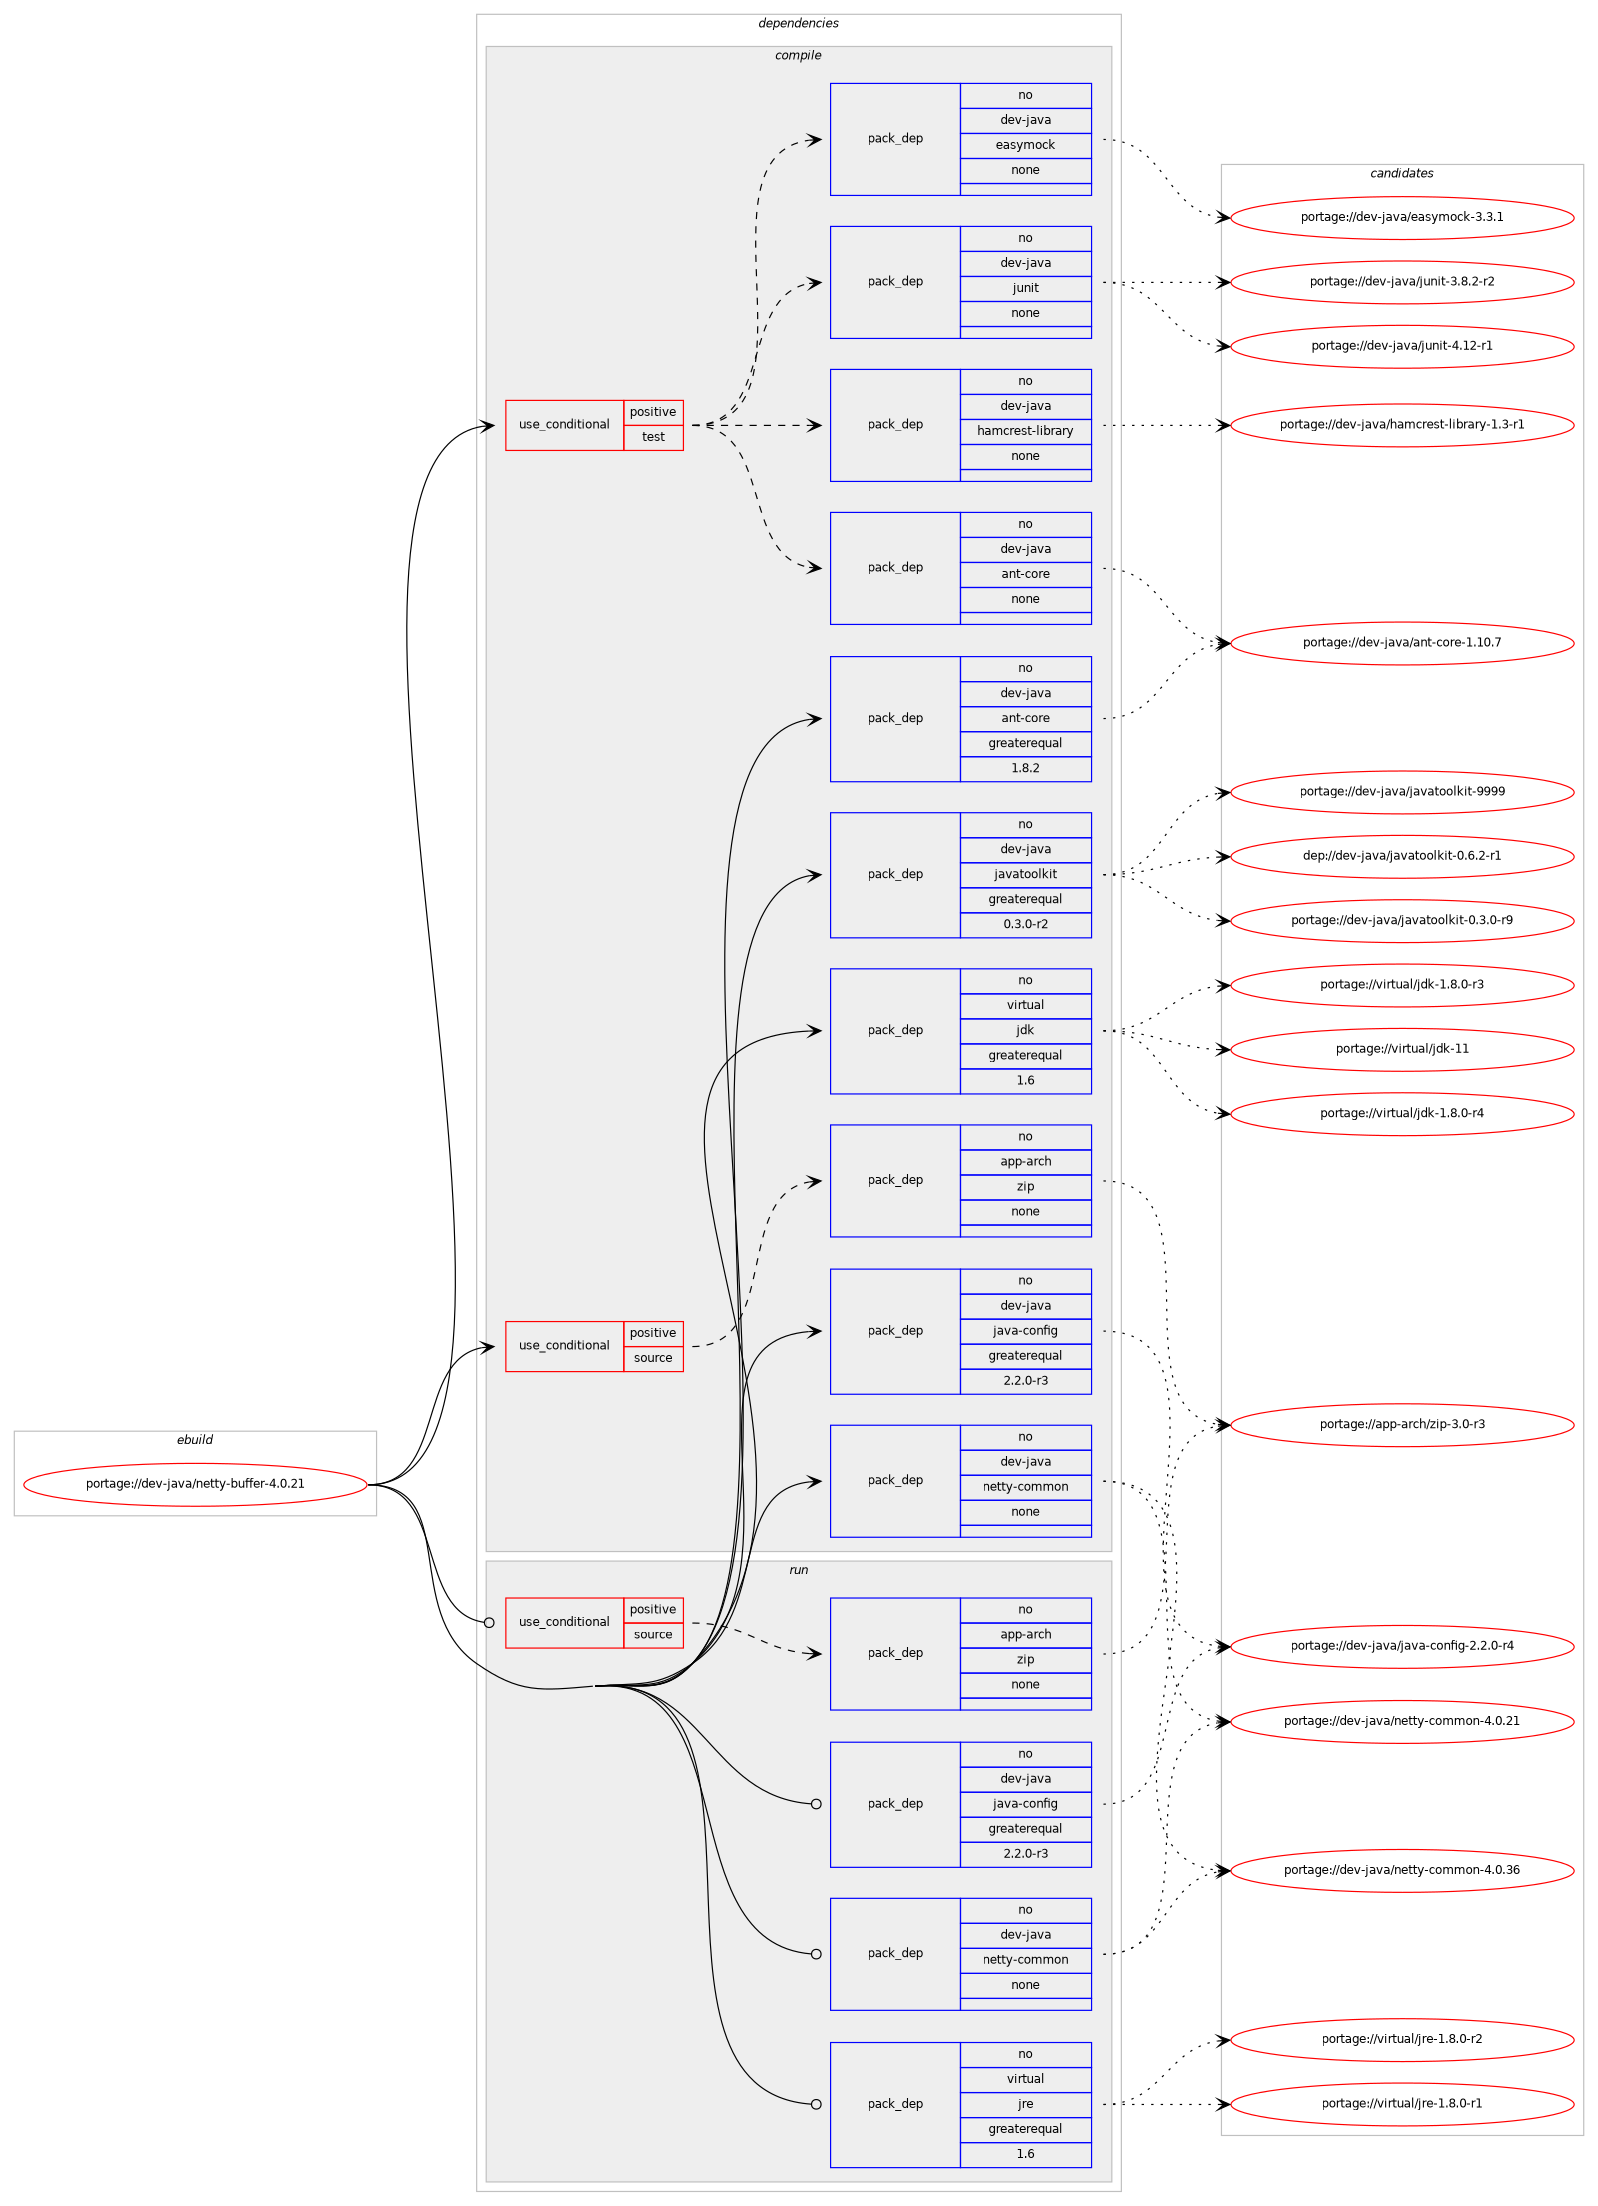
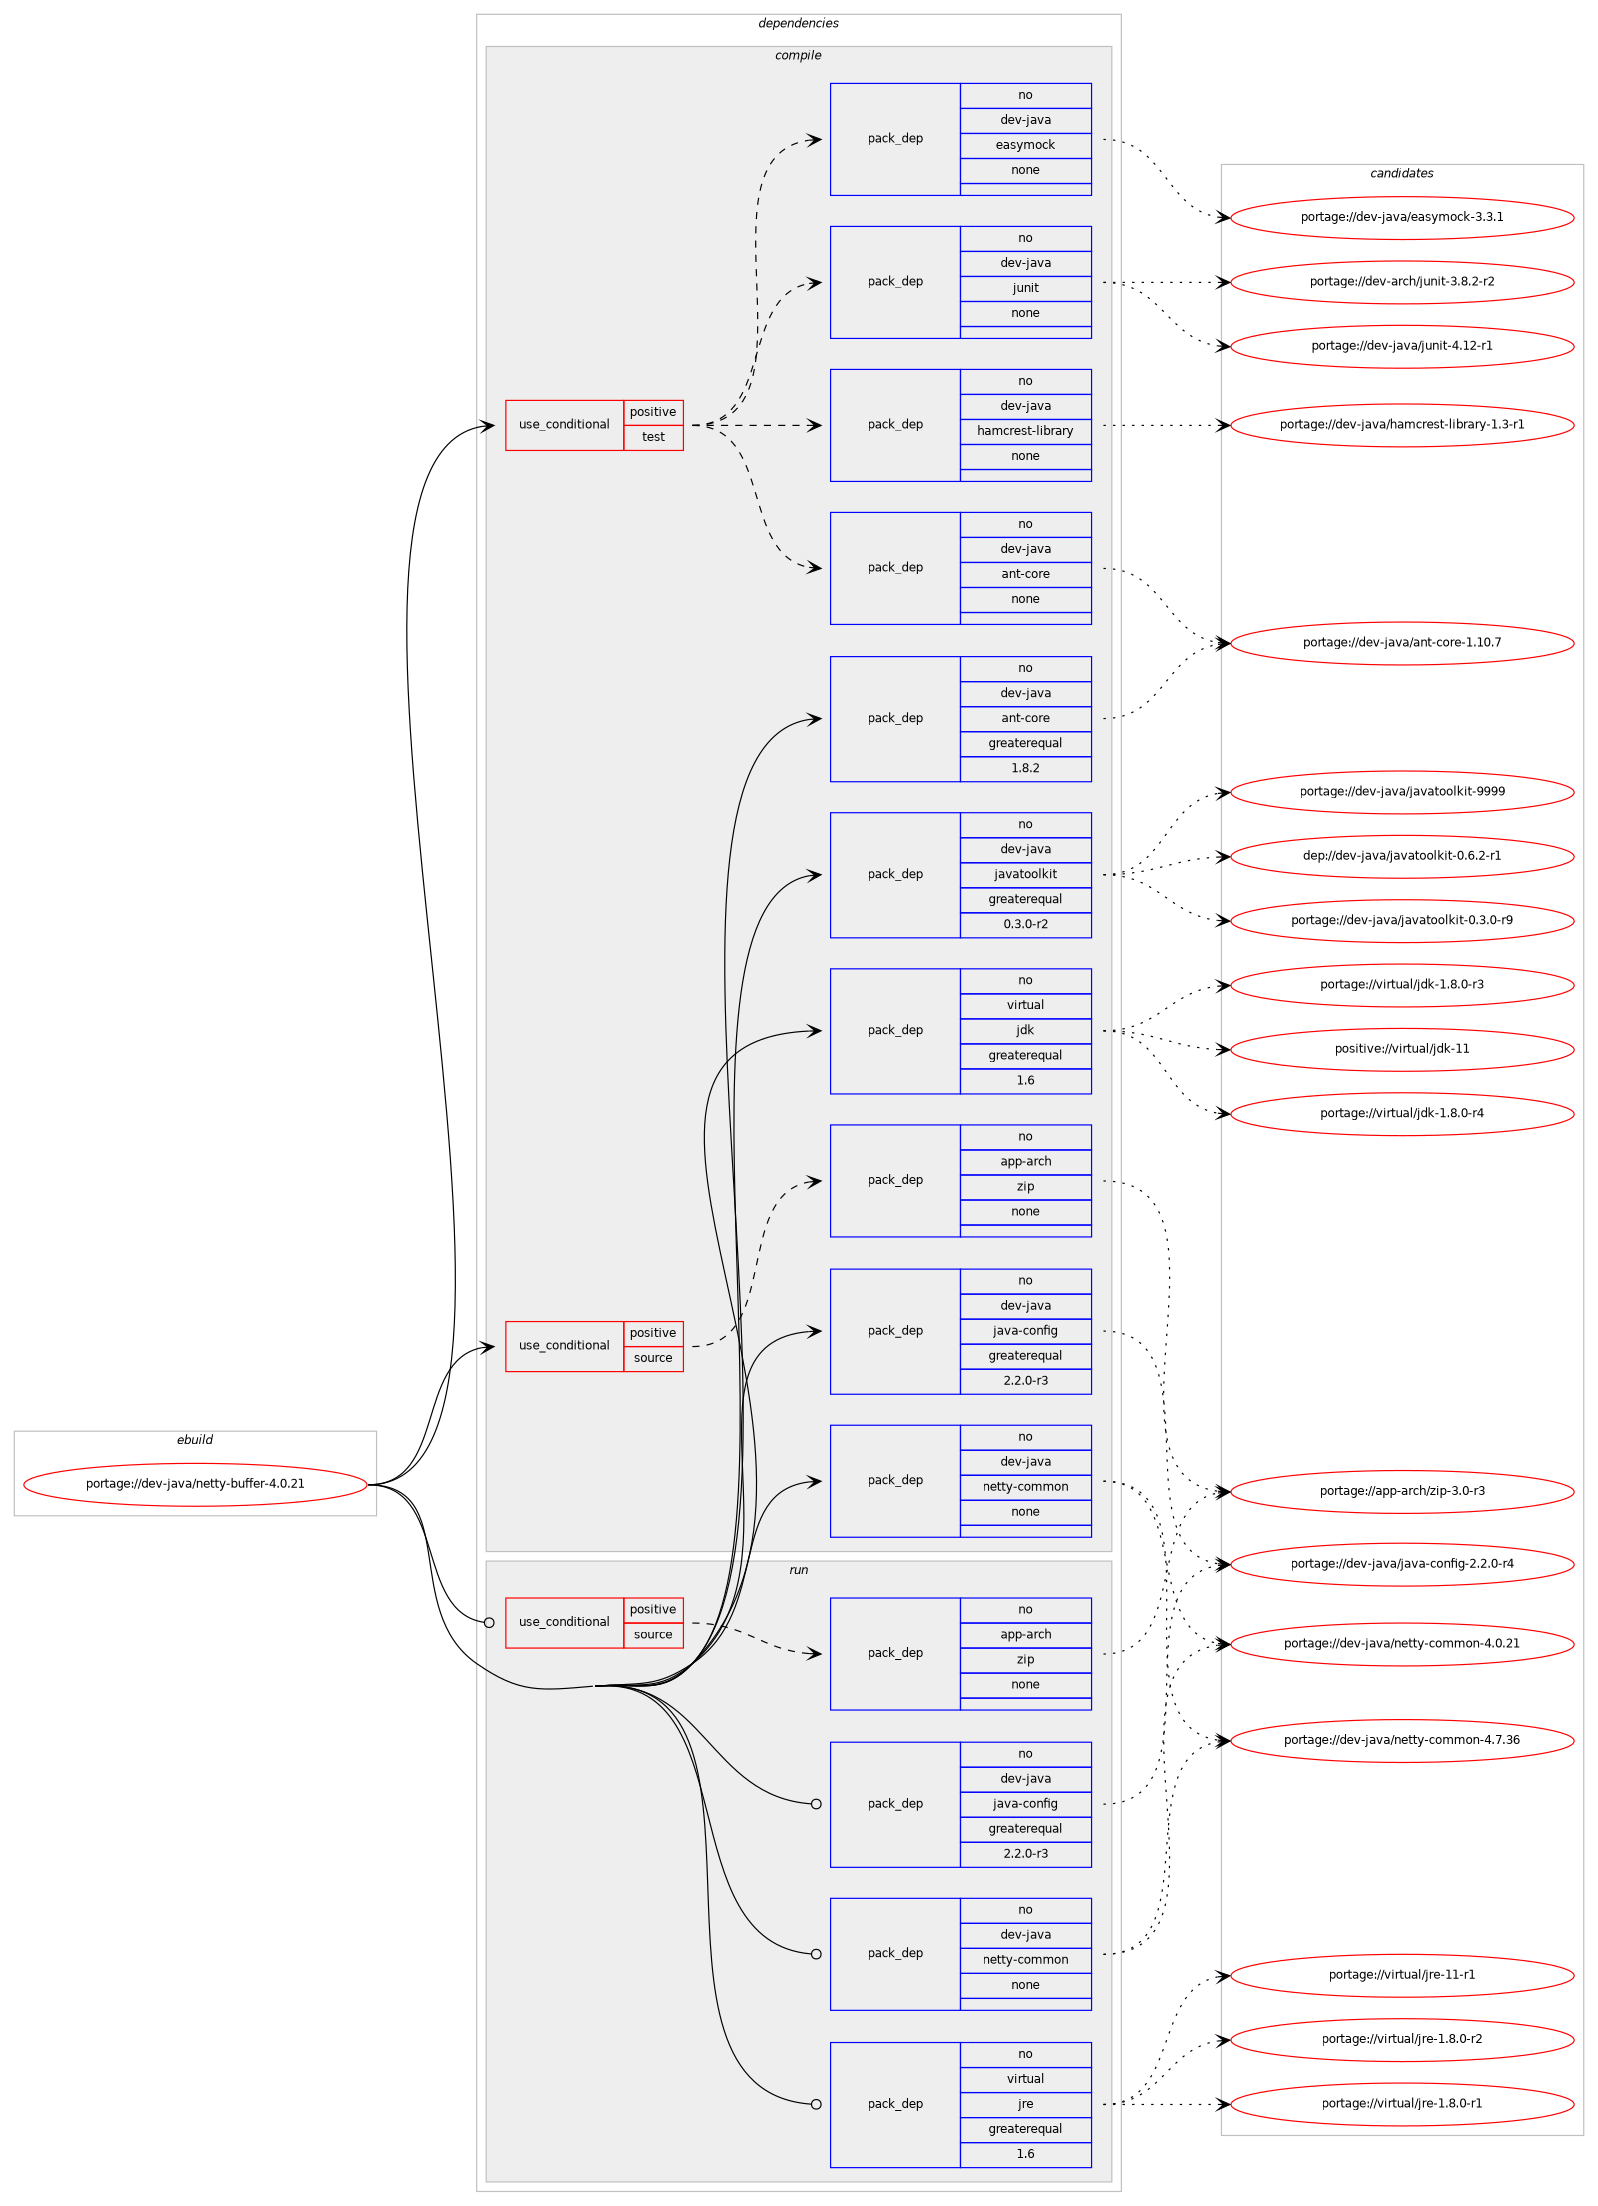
node "portage://dev-java/junit-3.8.2-r2": label "portage://dev-java/junit-3.8.2-r2" -> "portage://dev-arch/junit-3.8.2-r2"
node "portage://virtual/jdk-11": label "portage://virtual/jdk-11" -> "positive://virtual/jdk-11"
node "portage://dev-java/netty-common-4.0.36": label "portage://dev-java/netty-common-4.0.36" -> "portage://dev-java/netty-common-4.7.36"
node "portage://virtual/jre-11-r1": added
